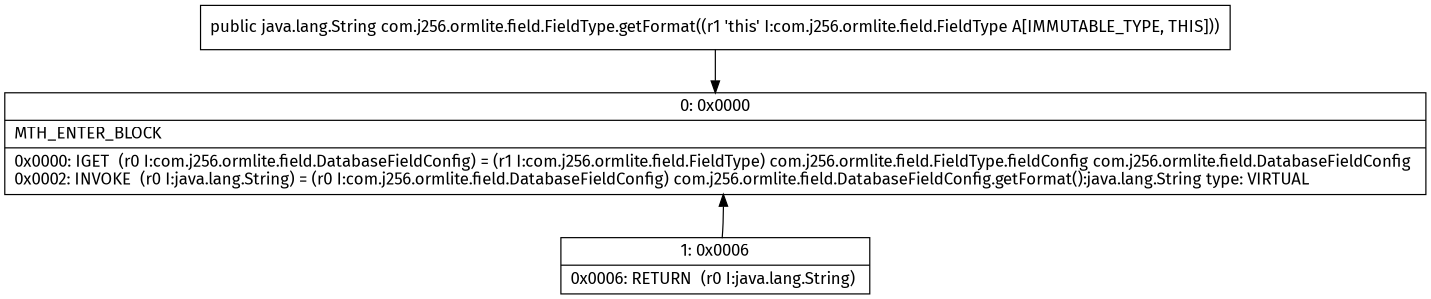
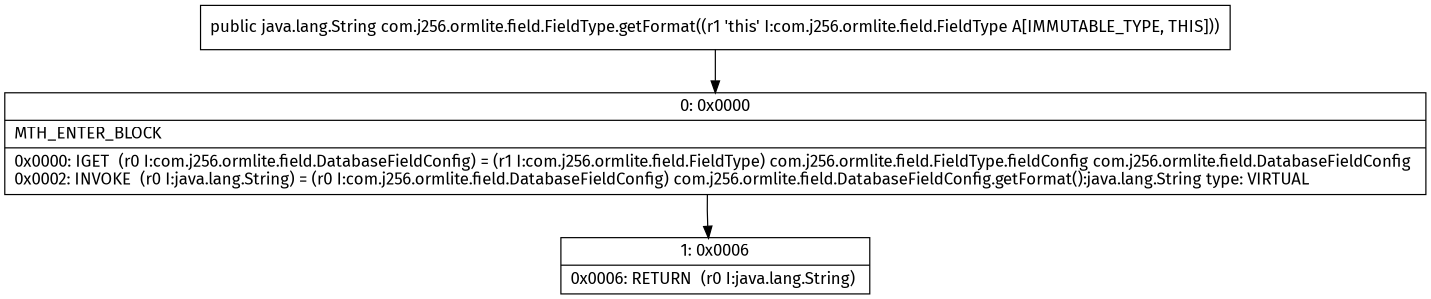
edge "1: 0x0006" -> "0: 0x0000": reversed
